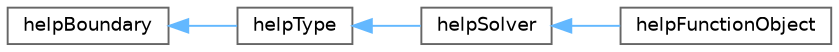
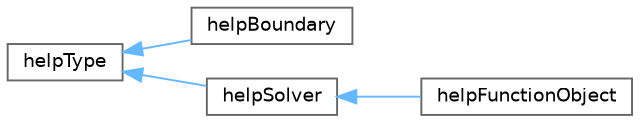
edge "helpType" -> "helpBoundary": reversed
